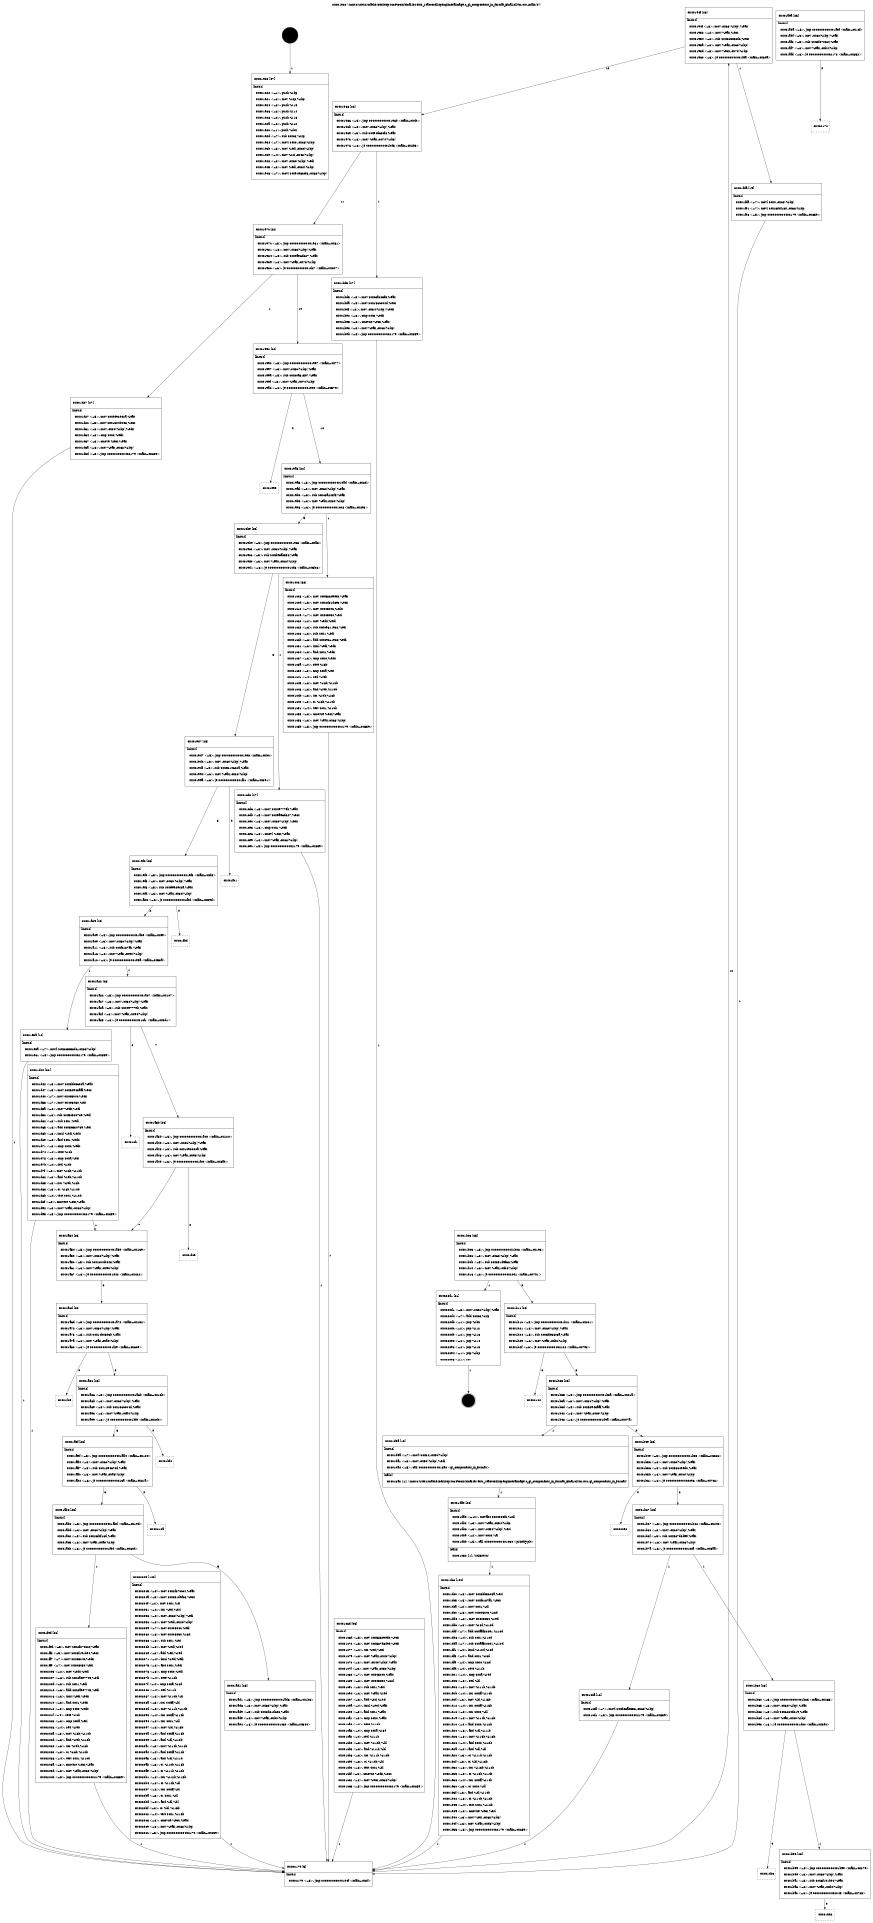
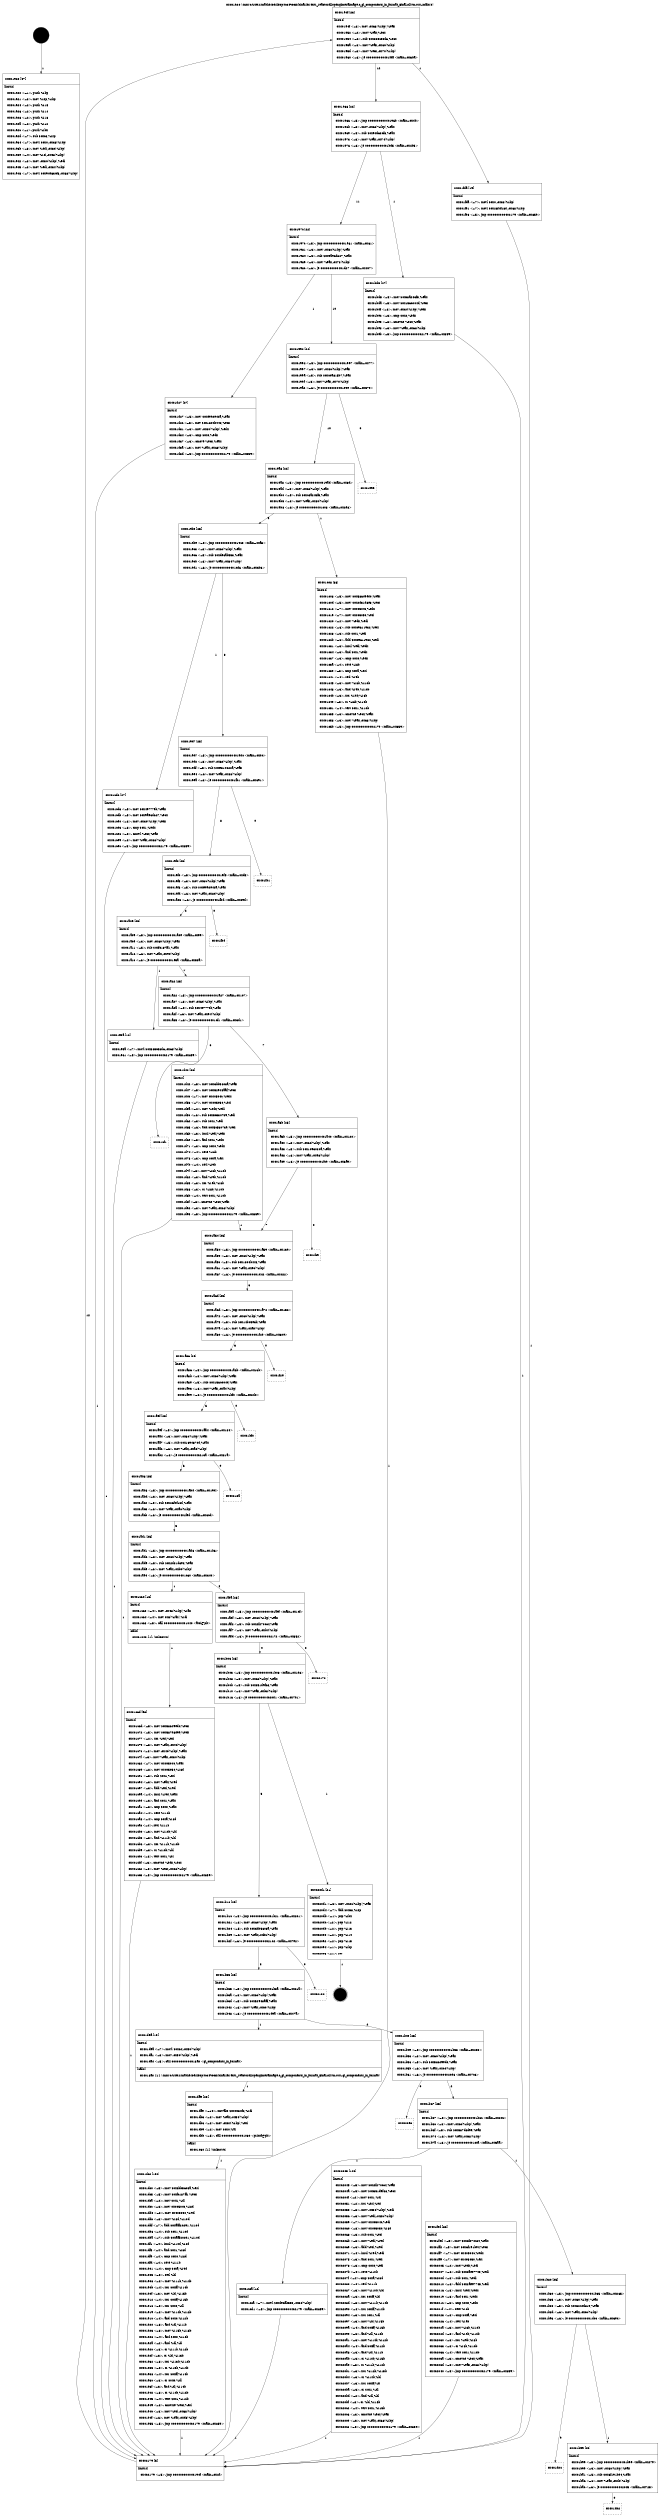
edge "0x401ad1 [25]" -> "0x401aea [25]": added, label "4"
edge "0x401ab8 [25]" -> "0x401fed [88]": removed, label "1"
node "0x401c60 [13]": added
edge "0x401aea [25]" -> "0x401b03 [25]": added, label "4"
